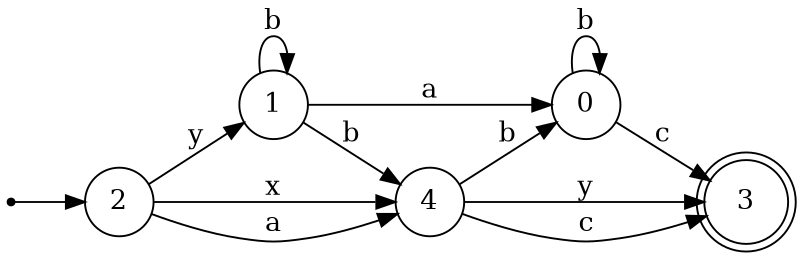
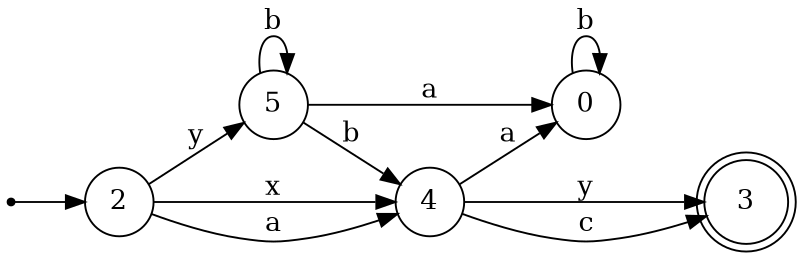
node "1": label "1" -> "5"
edge "4" -> "0": label "b" -> "a"
edge "0" -> "3": removed, label "c"
